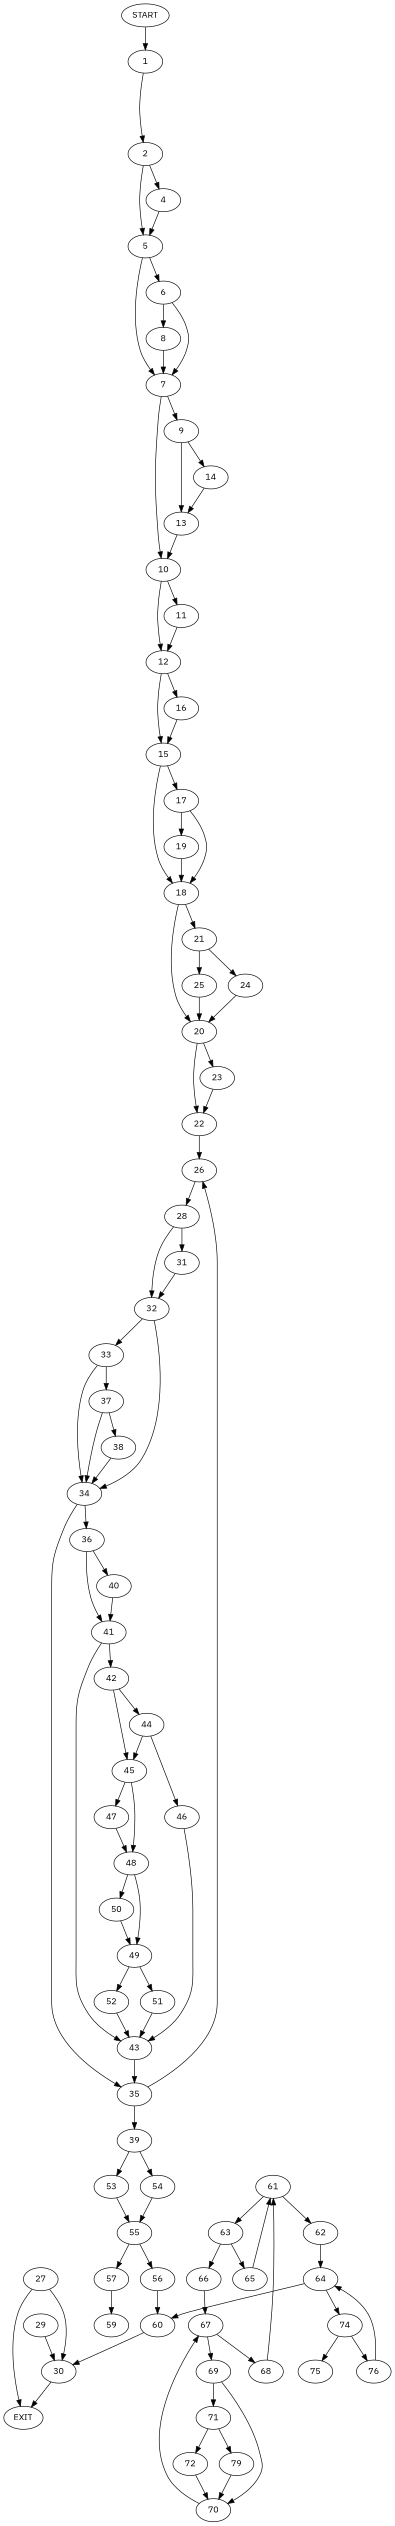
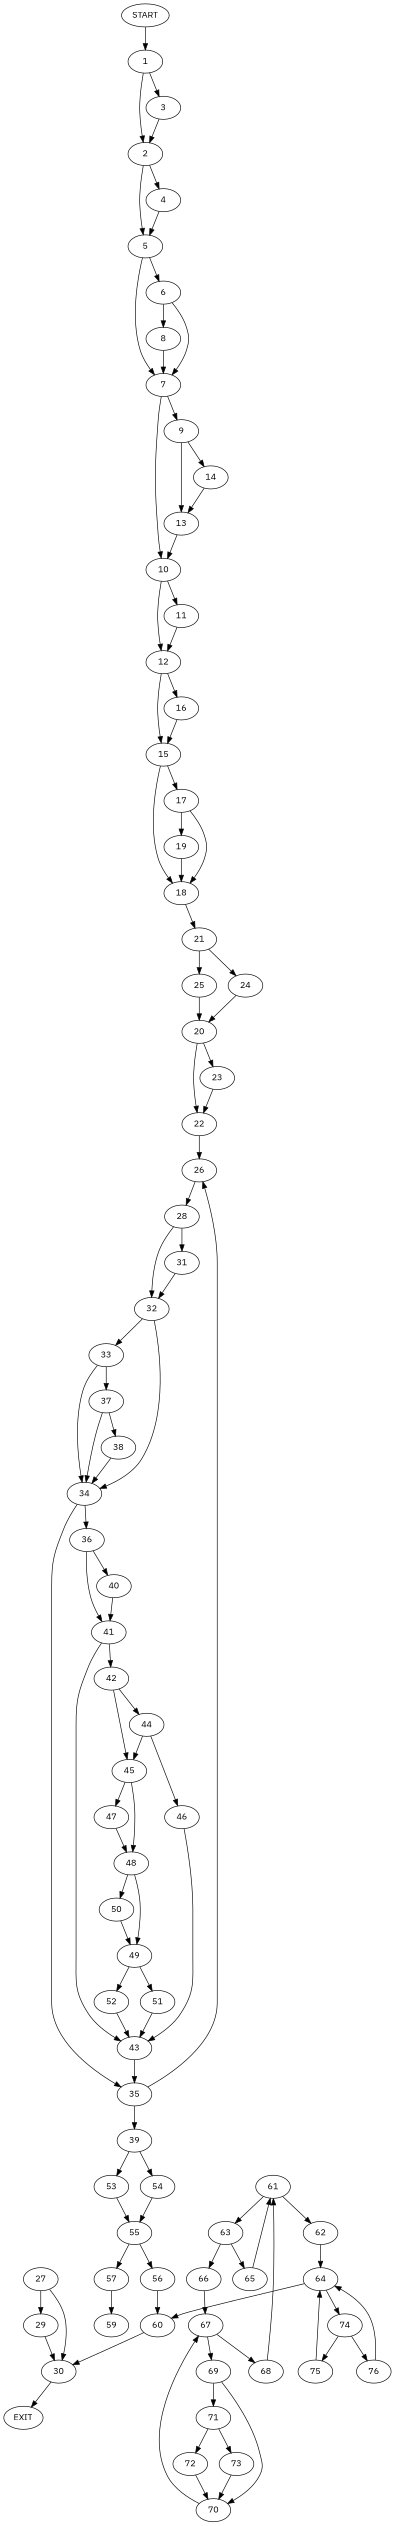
node "3": added
edge "18" -> "20": removed
edge "75" -> "64": added
edge "27" -> "EXIT": now "27" -> "29"
node "79": label "79" -> "73"
